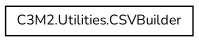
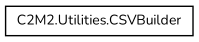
node "C3M2.Utilities.CSVBuilder": label "C3M2.Utilities.CSVBuilder" -> "C2M2.Utilities.CSVBuilder"
